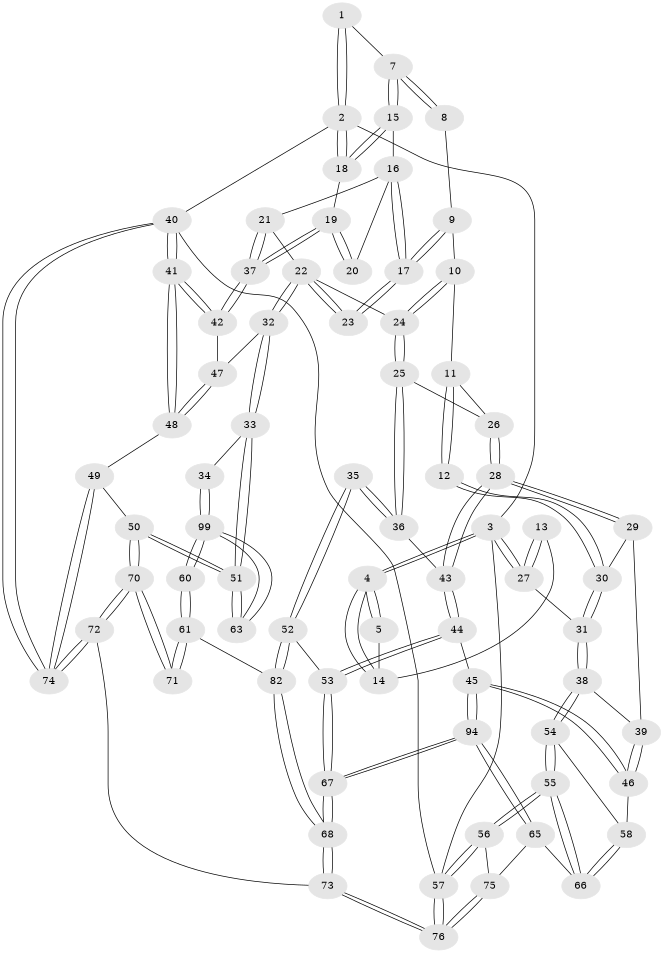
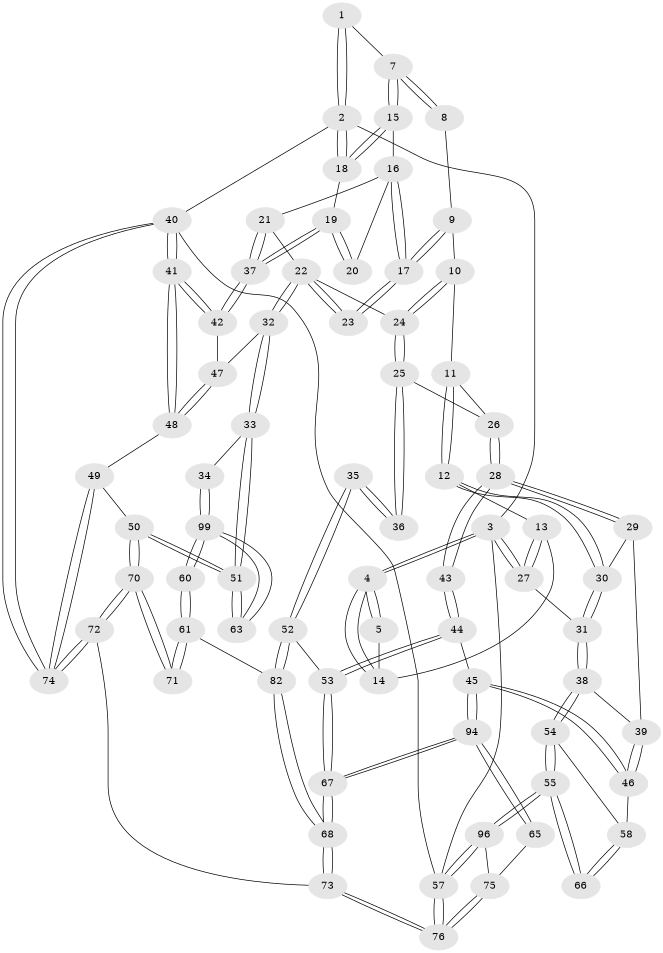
edge "12" -- "13": added
edge "36" -- "43": removed
node "56": label "56" -> "96"
edge "65" -- "66": removed
